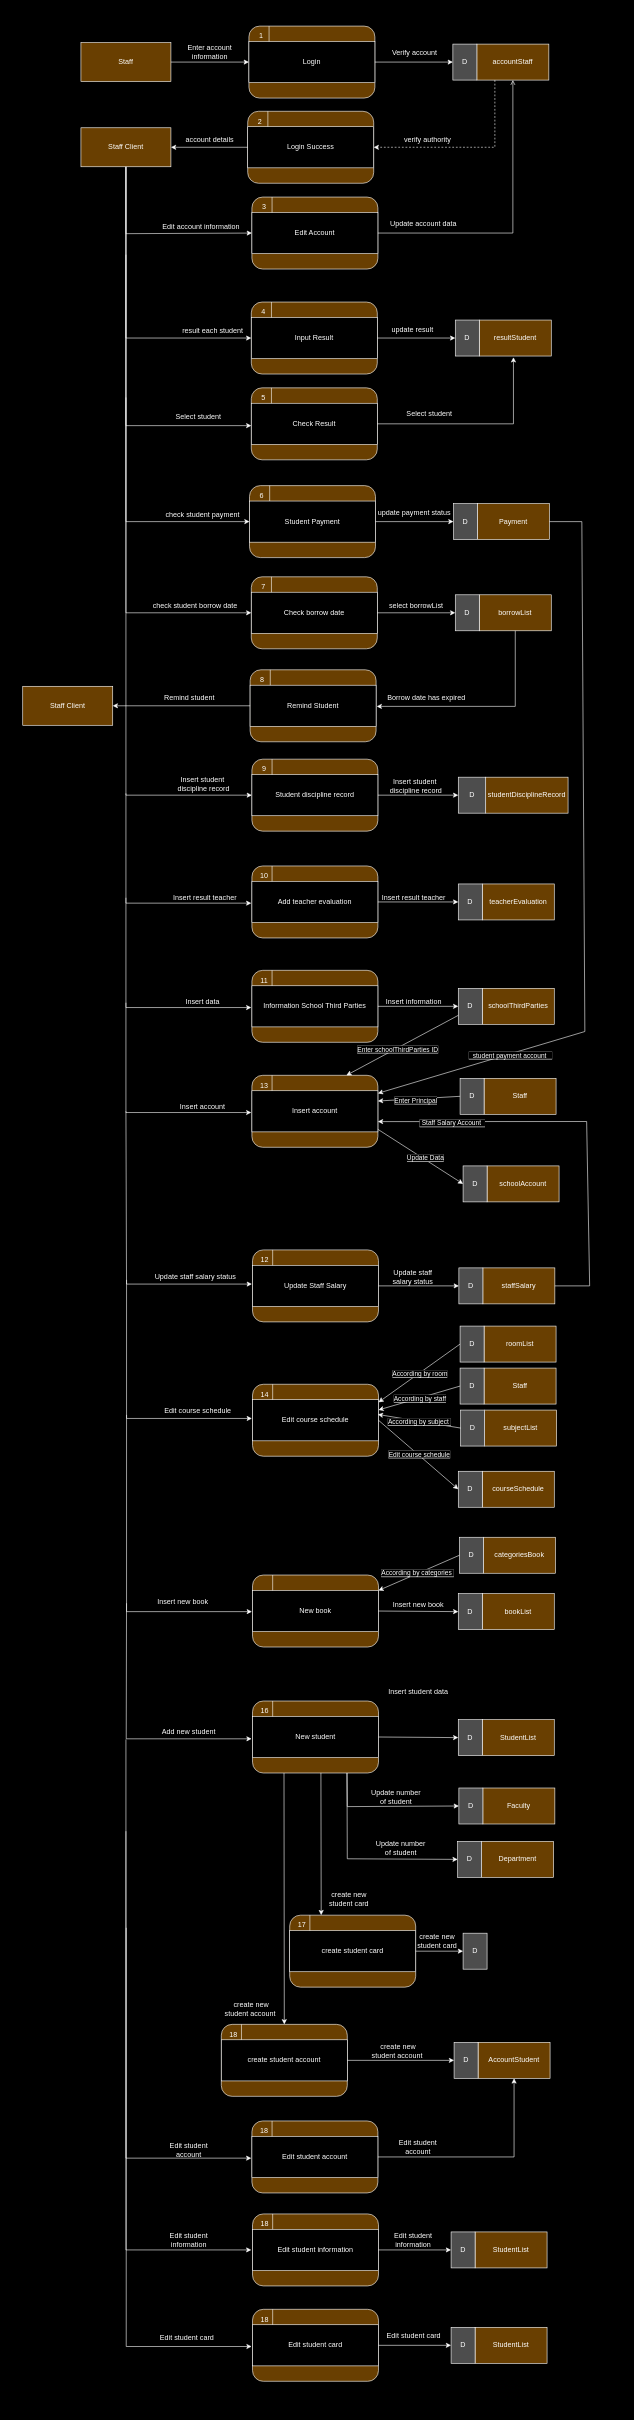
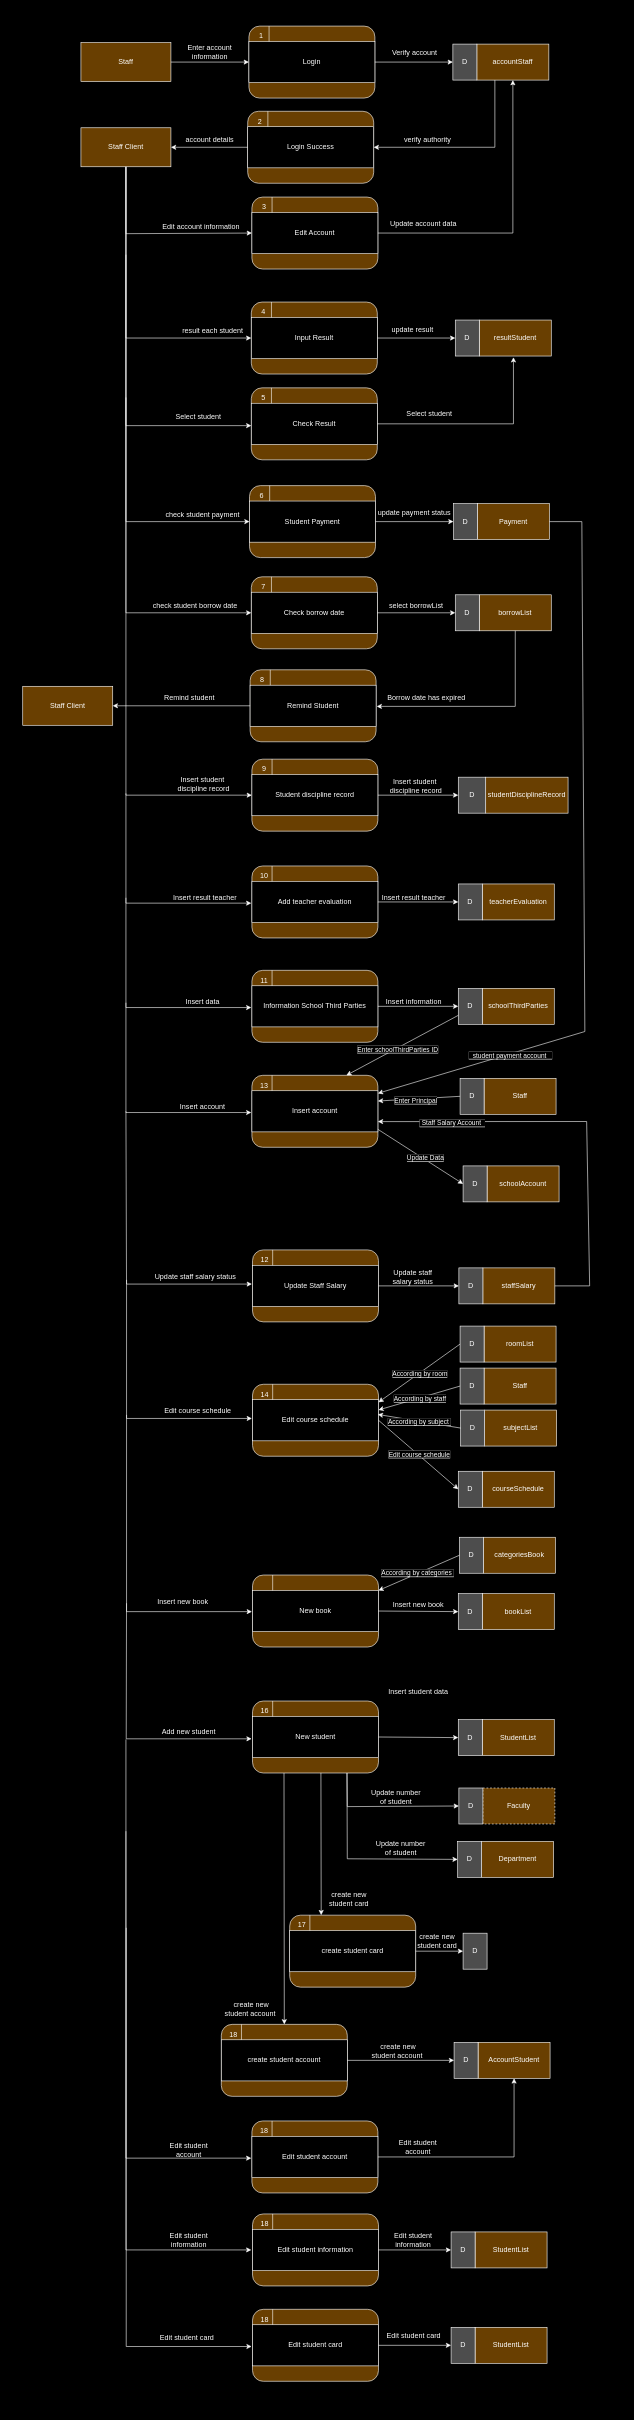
edge "Edit Account" -> "accountStaff": arrowhead open -> classic
edge "accountStaff" -> "Login Success": style dashed -> solid
node "Faculty": style solid -> dashed
